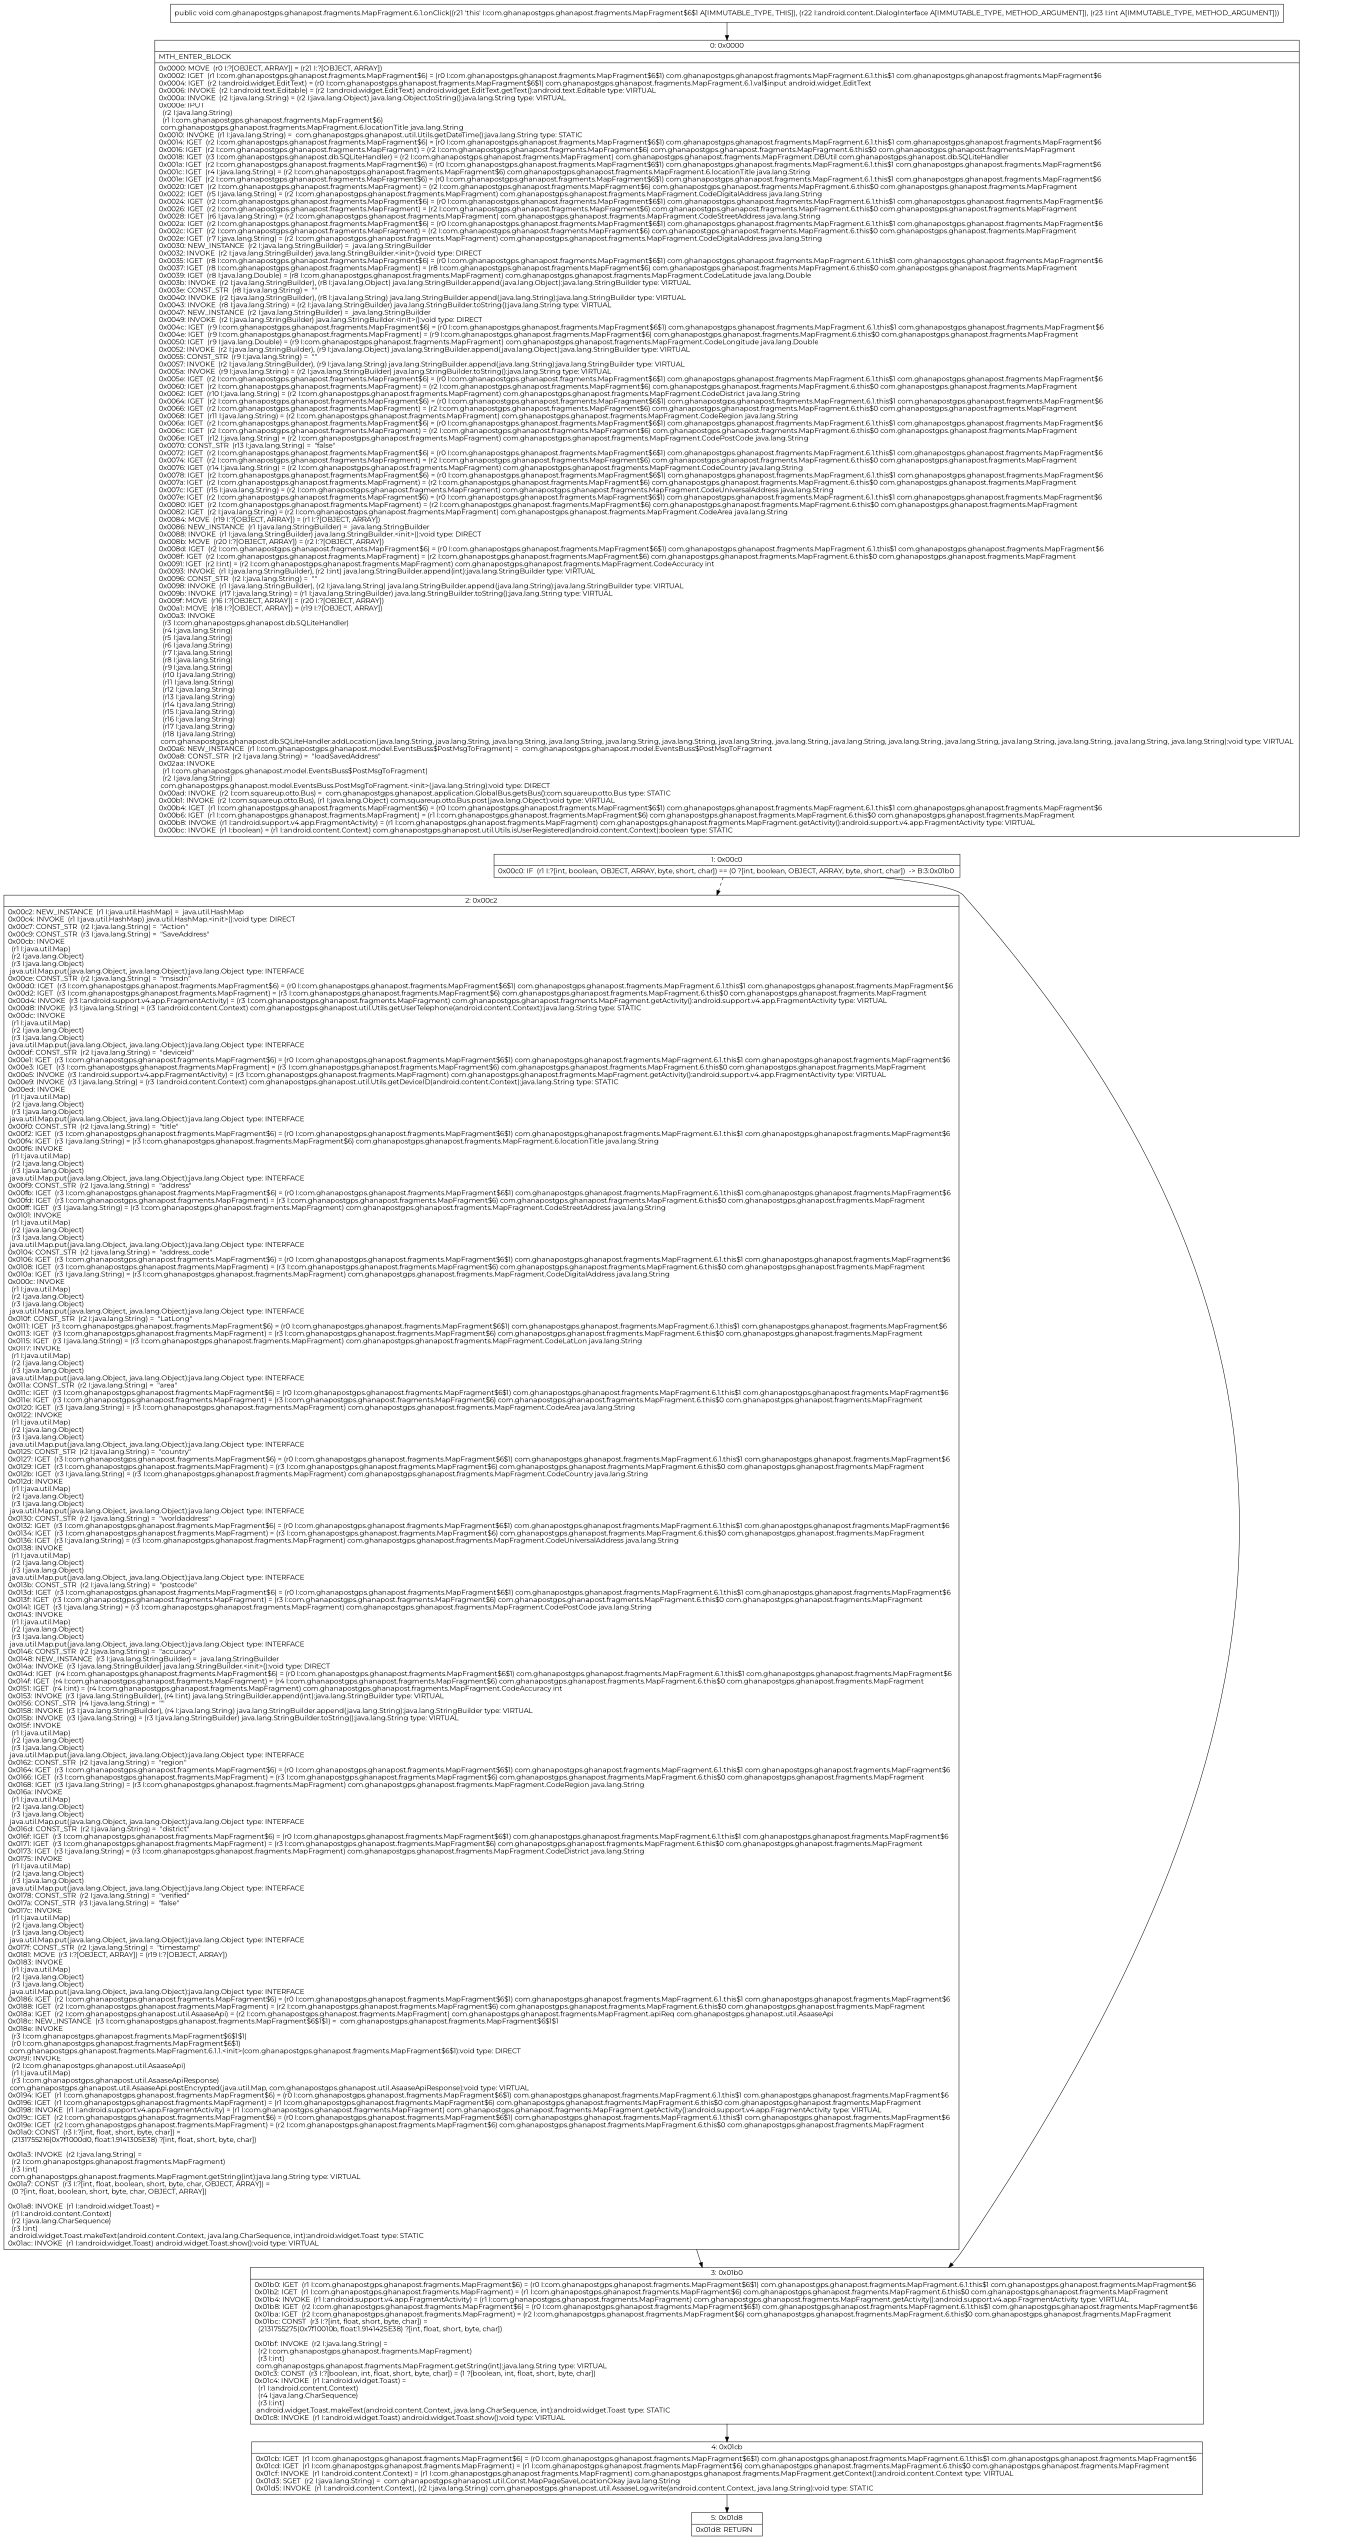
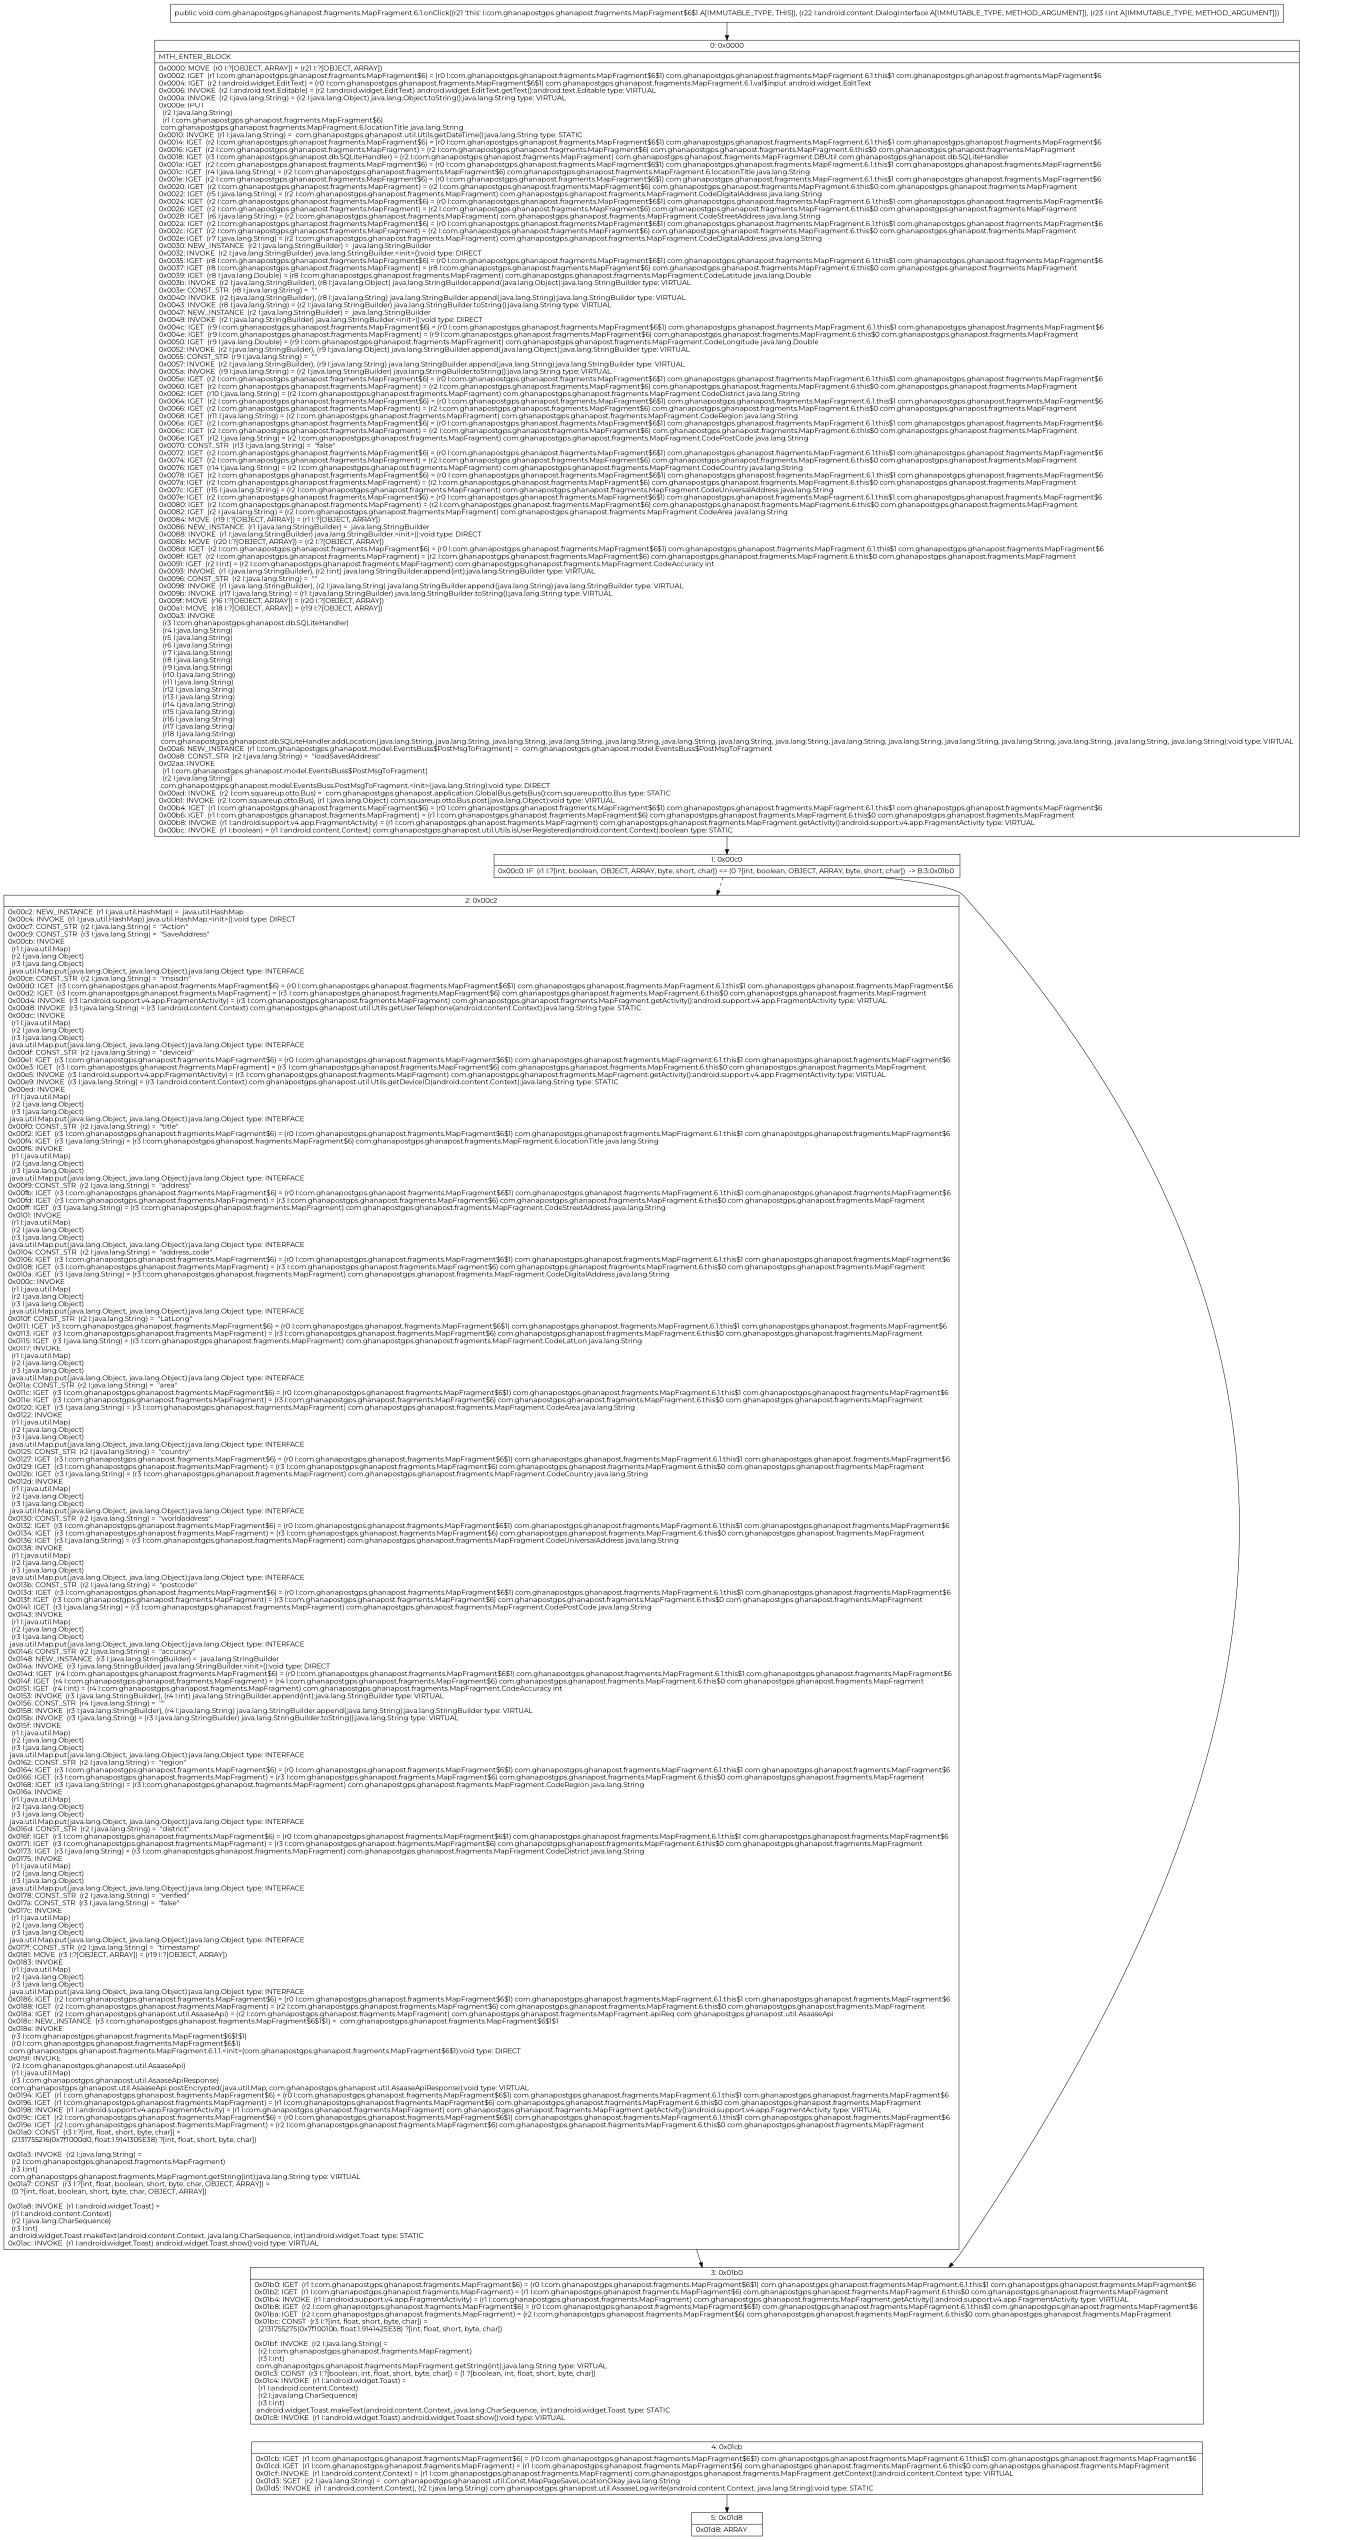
edge "0: 0x0000" -> "1: 0x00c0": added
node "3: 0x01b0": text "(r4 I:java.lang.CharSequence)" -> "(r2 I:java.lang.CharSequence)"
edge "3: 0x01b0" -> "4: 0x01cb": removed
node "5: 0x01d8": text "0x01d8: RETURN" -> "0x01d8: ARRAY"
